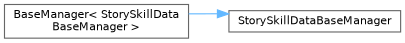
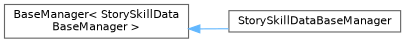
edge "BaseManager< StorySkillData BaseManager >" -> "StorySkillDataBaseManager": reversed
